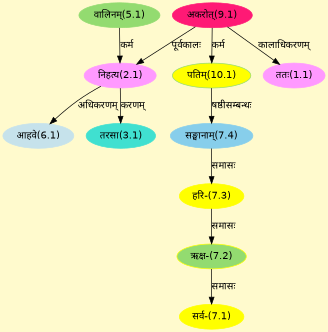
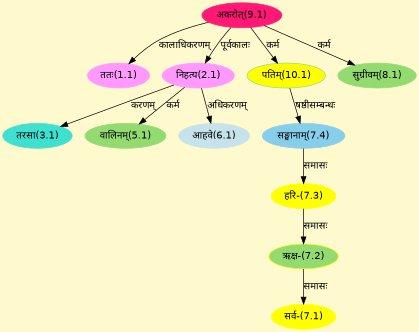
edge "वालिनम्(5.1)" -> "निहत्य(2.1)": reversed
node "सुग्रीवम्(8.1)": added
